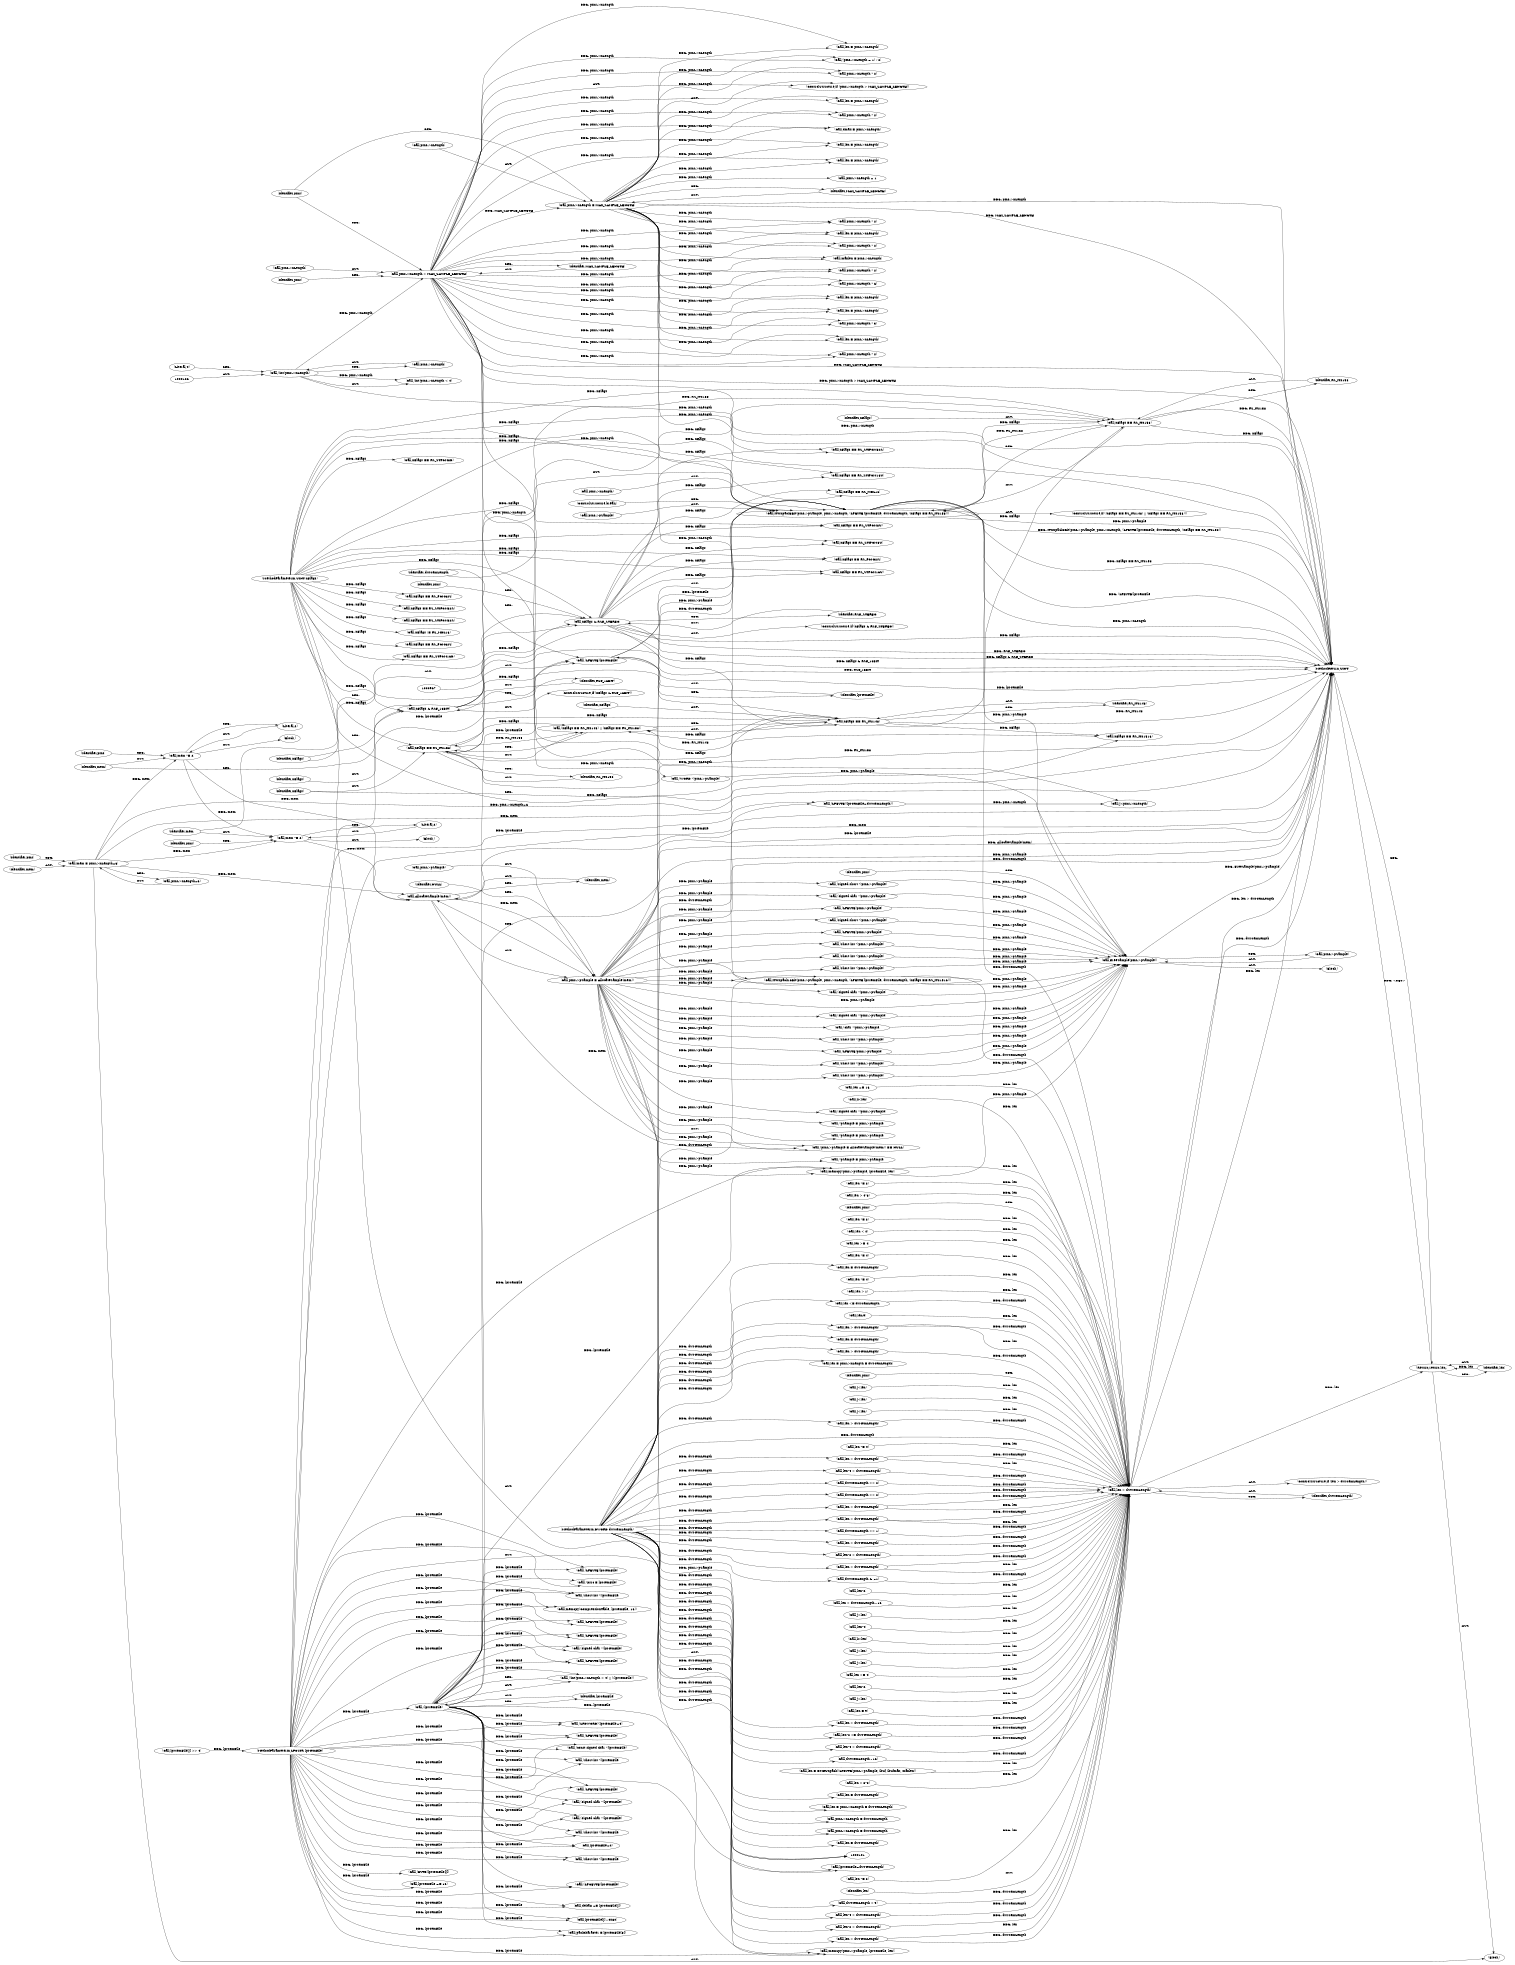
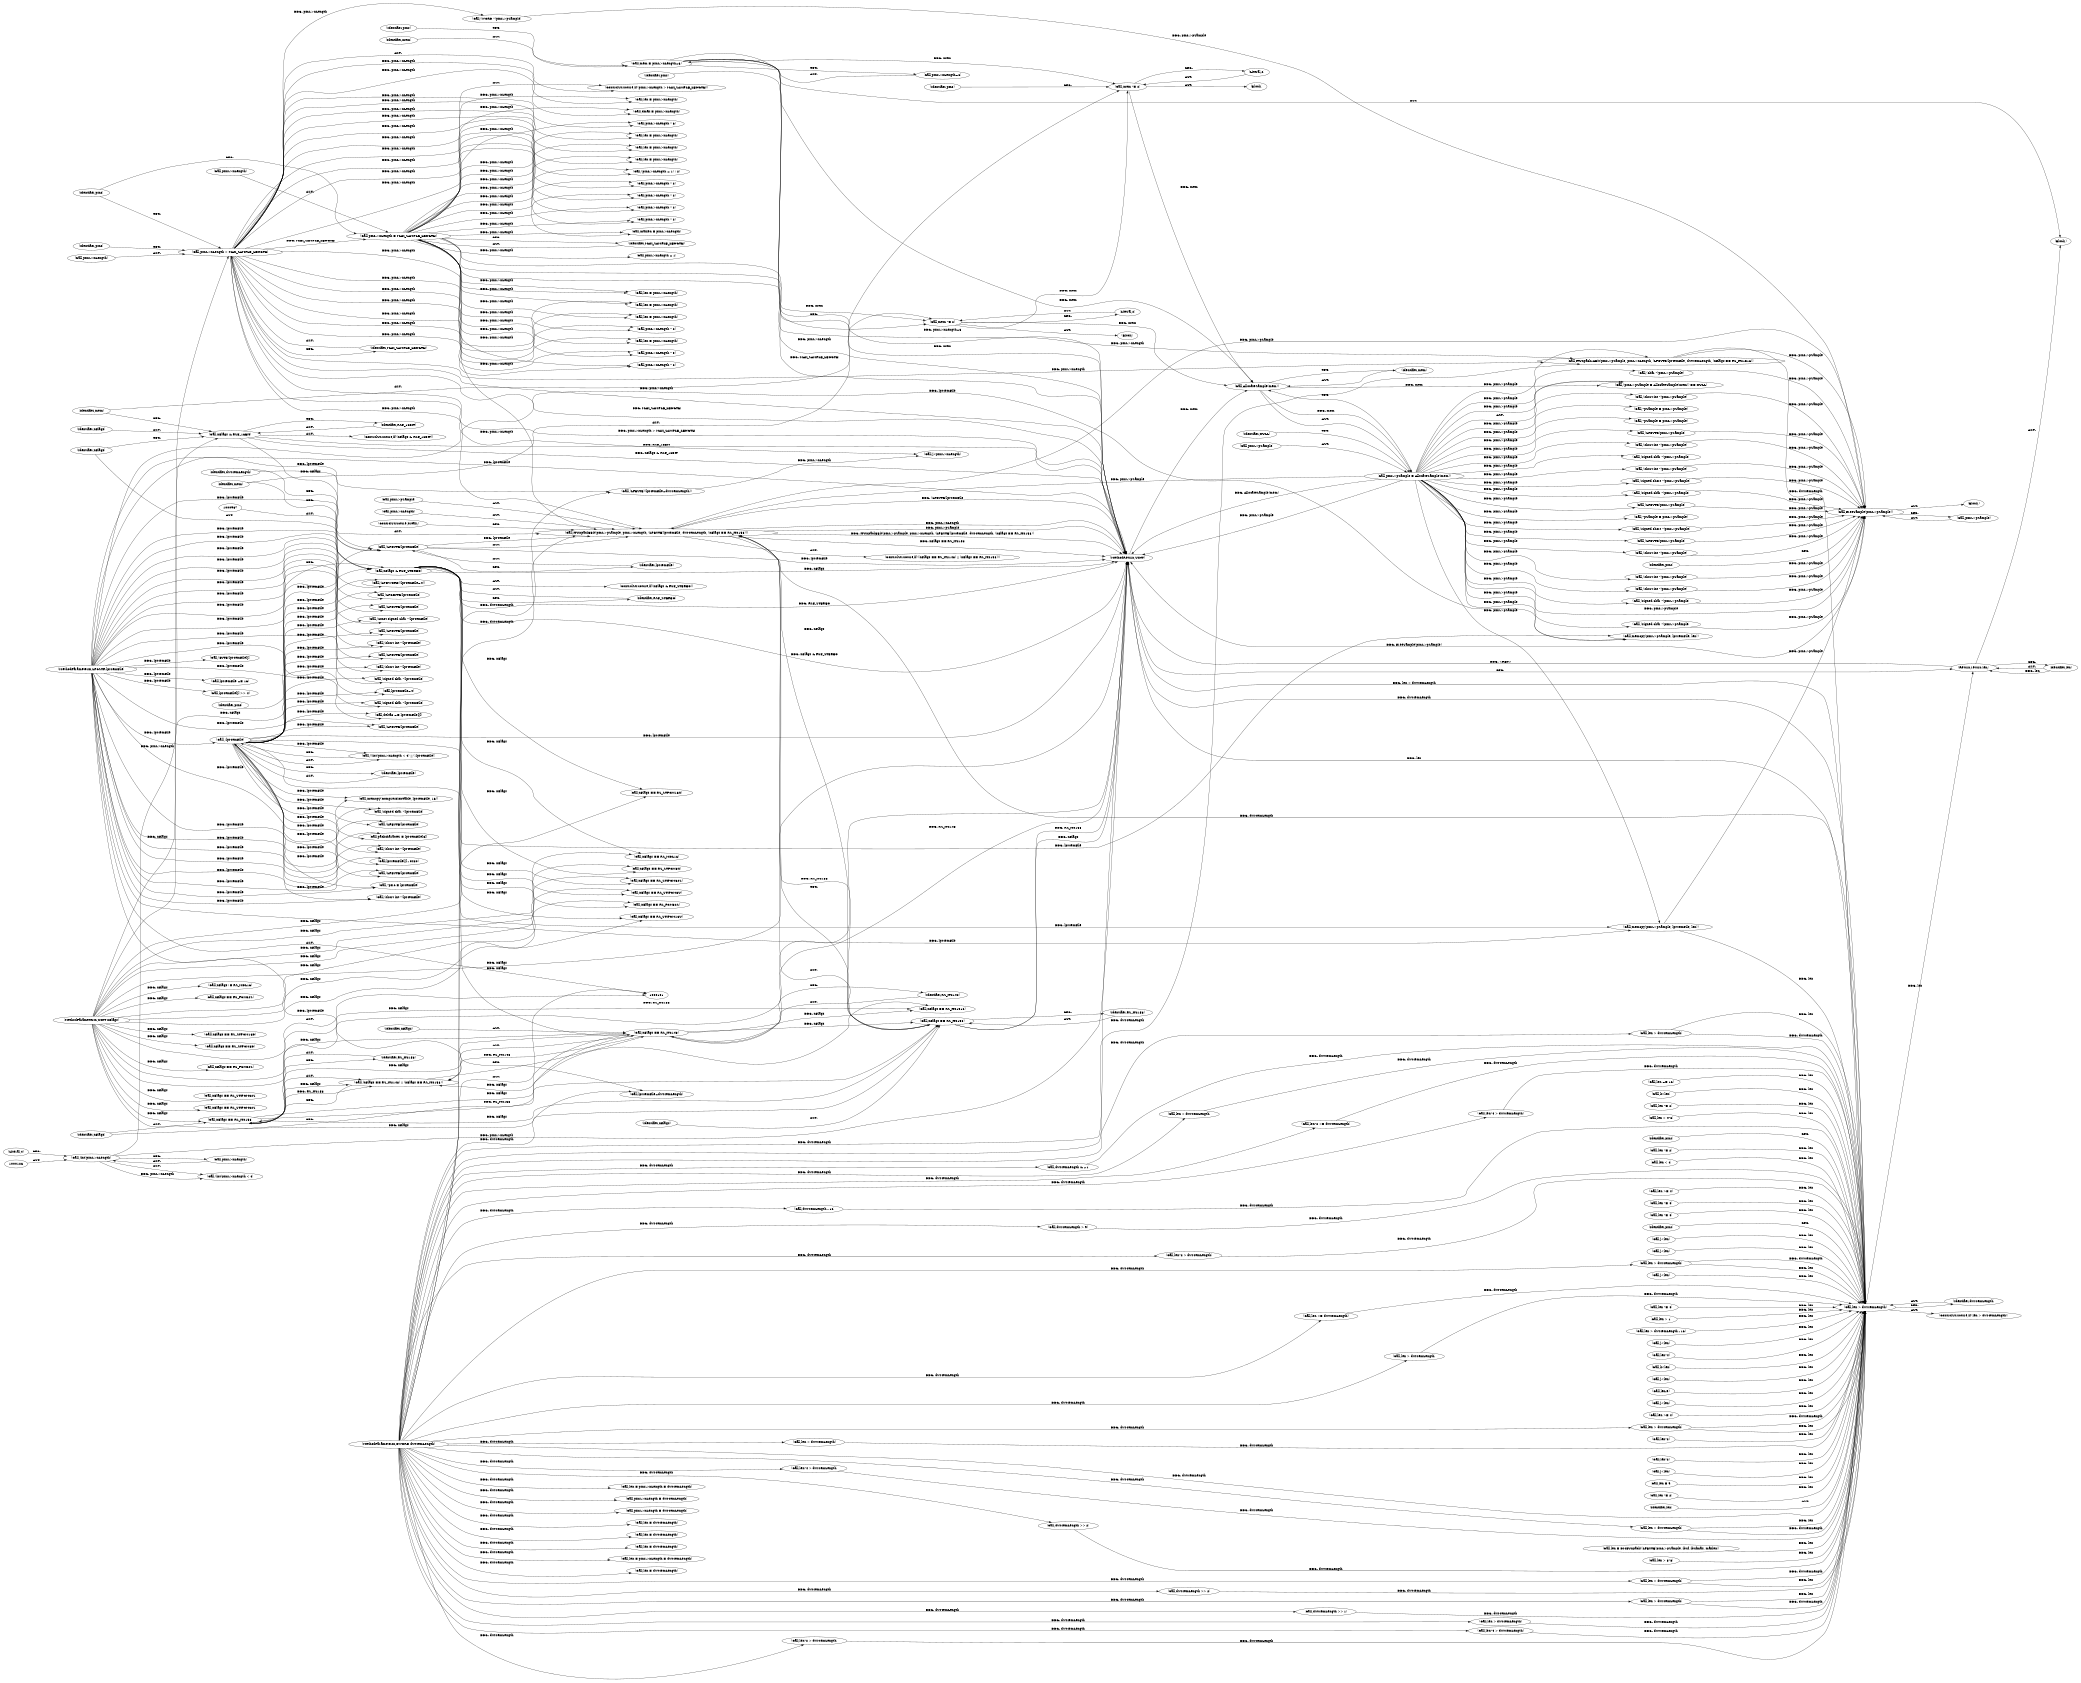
edge "(Call,AllocateSample(mem))" -> "(MethodReturn,UINT)": reversed
edge "(Call,lpMemFile[j] >> 4)" -> "(MethodParameterIn,LPCSTR lpMemFile)": reversed
